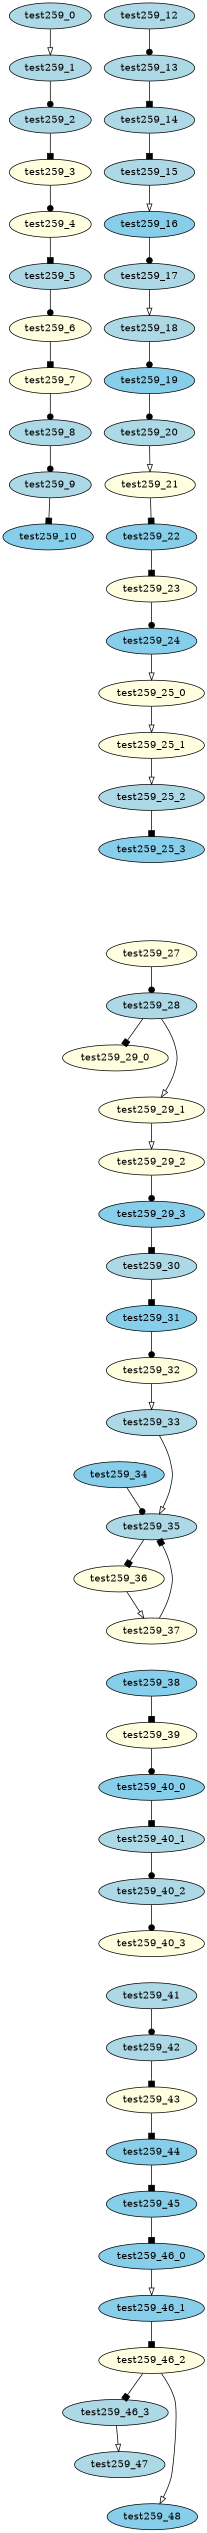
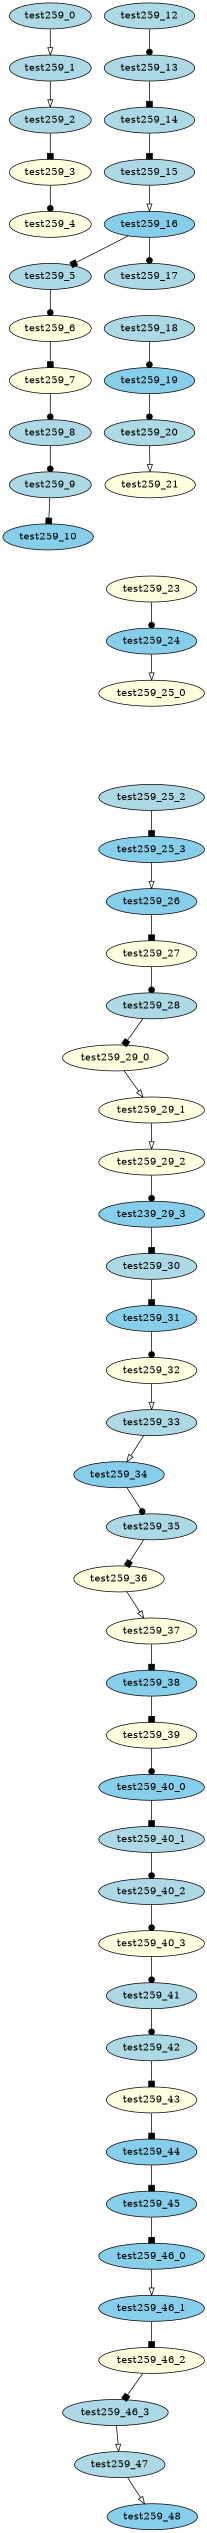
edge "test259_1" -> "test259_2": arrowhead dot -> onormal
edge "test259_4" -> "test259_5": now "test259_16" -> "test259_5"
edge "test259_17" -> "test259_18": removed
node "test259_22": removed
node "test259_25_1": removed
node "test259_26": added
edge "test259_28" -> "test259_29_1": now "test259_29_0" -> "test259_29_1"
node "test259_29_3": label "test259_29_3" -> "test239_29_3"
edge "test259_33" -> "test259_35": now "test259_33" -> "test259_34"
edge "test259_37" -> "test259_35": now "test259_37" -> "test259_38"
edge "test259_40_3" -> "test259_41": added
edge "test259_46_2" -> "test259_48": now "test259_47" -> "test259_48"
